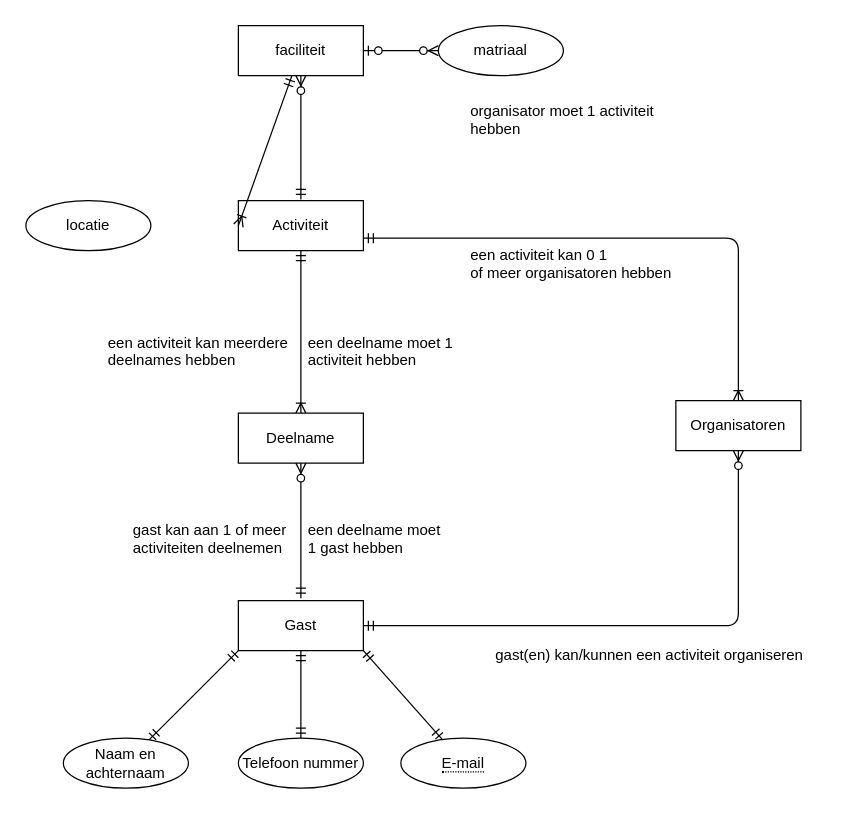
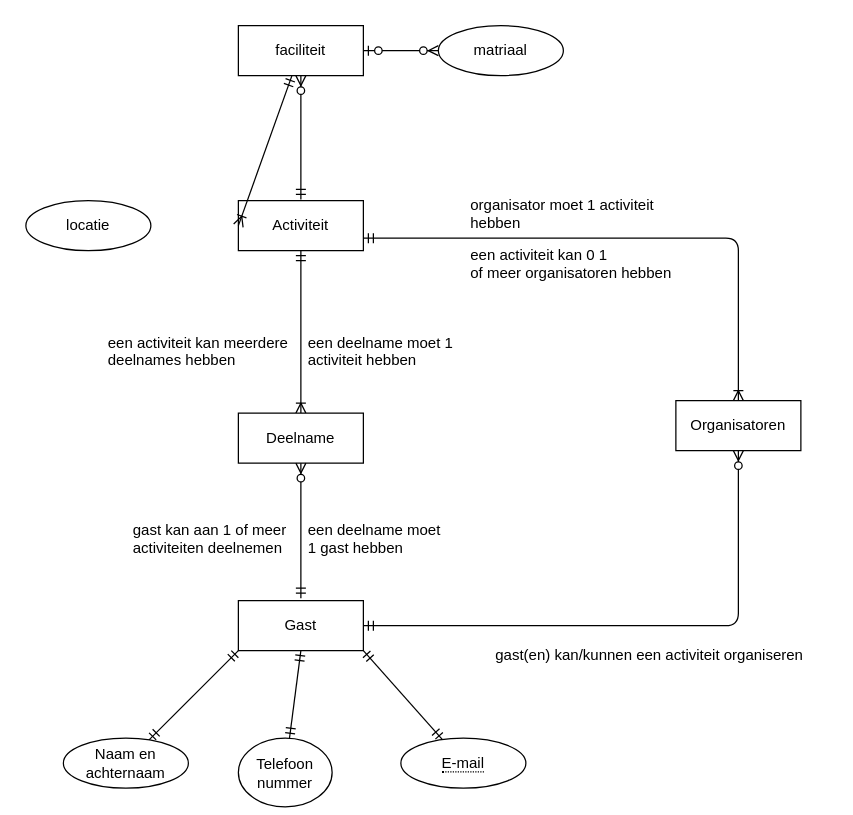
node "organisator moet 1 activiteit hebben": moved (569, 119) -> (569, 213)
node "Telefoon nummer": size 125x50 -> 94x69
